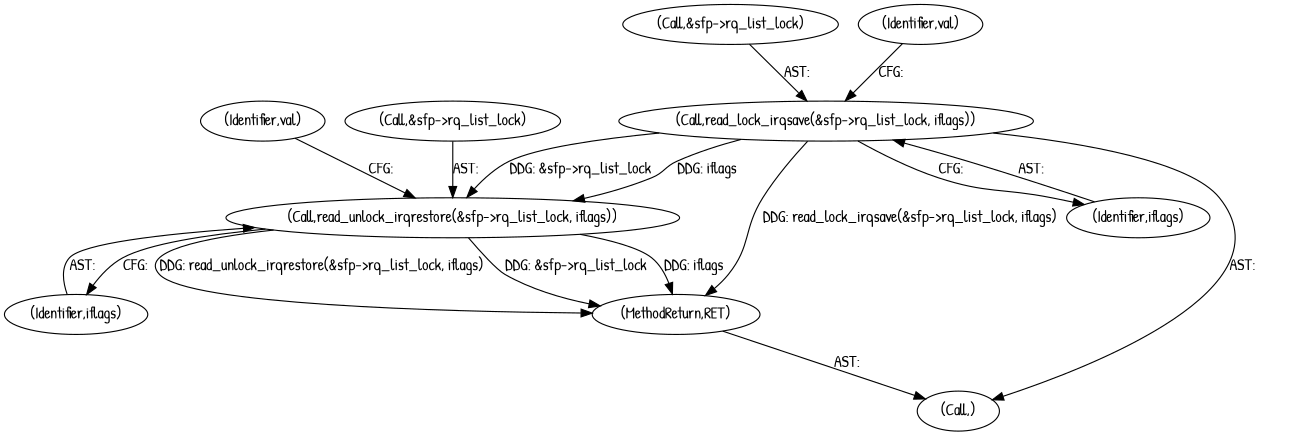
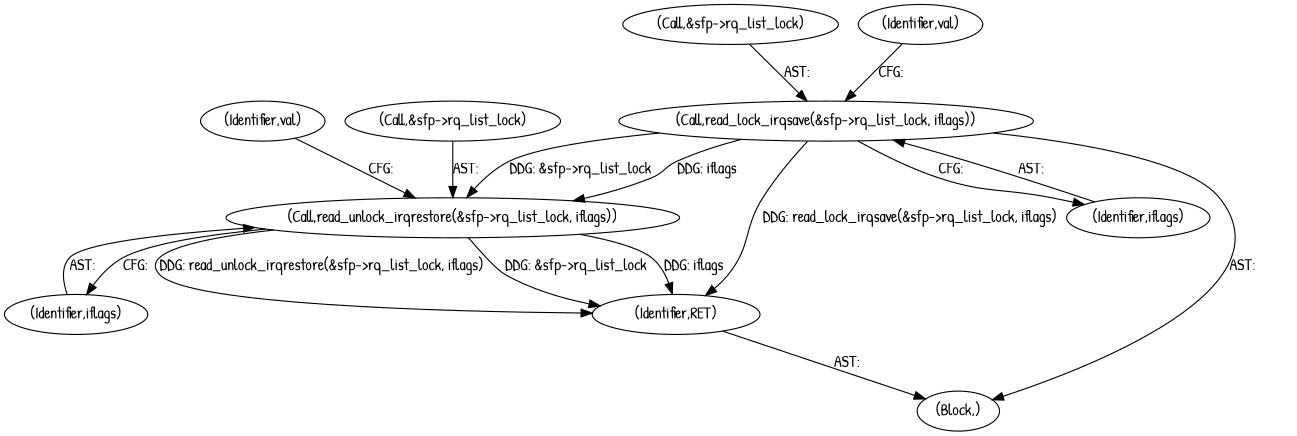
node "(MethodReturn,RET)": label "(MethodReturn,RET)" -> "(Identifier,RET)"
node "(Call,)": label "(Call,)" -> "(Block,)"
